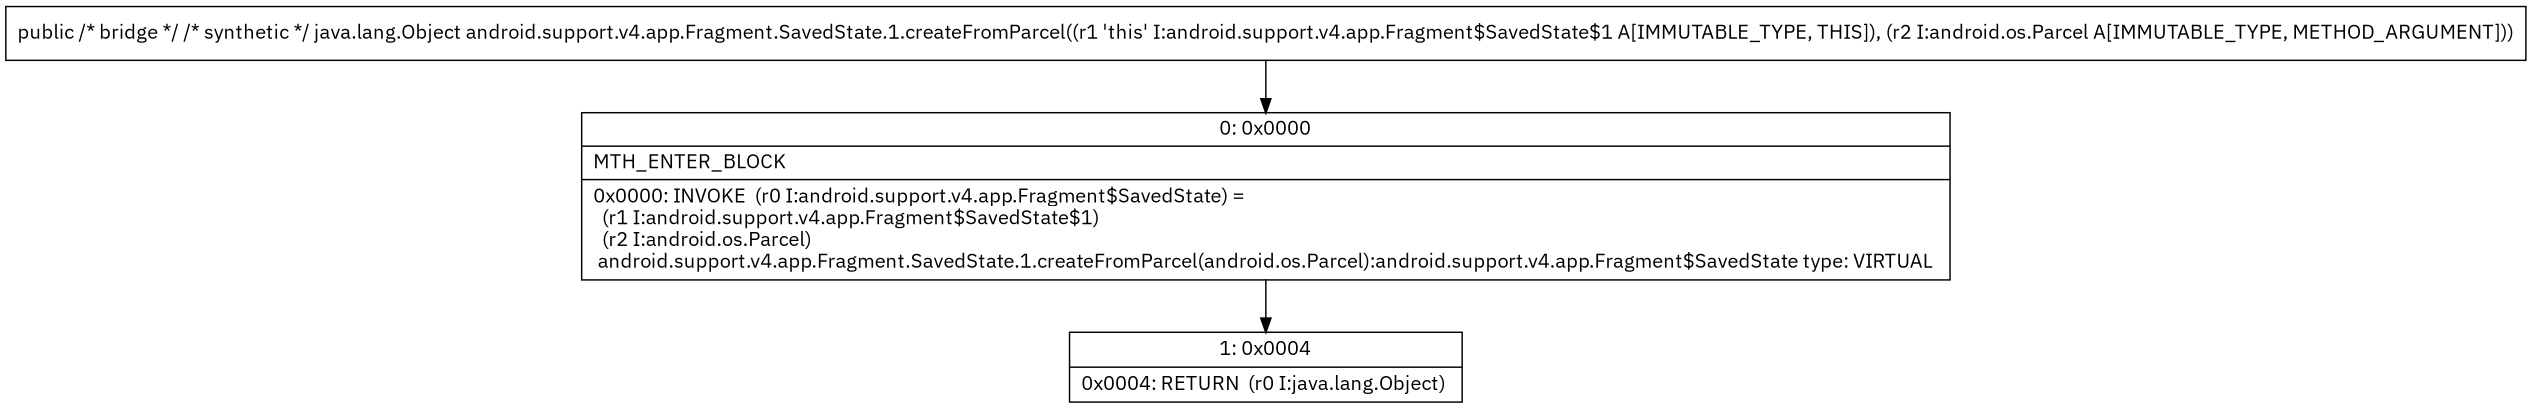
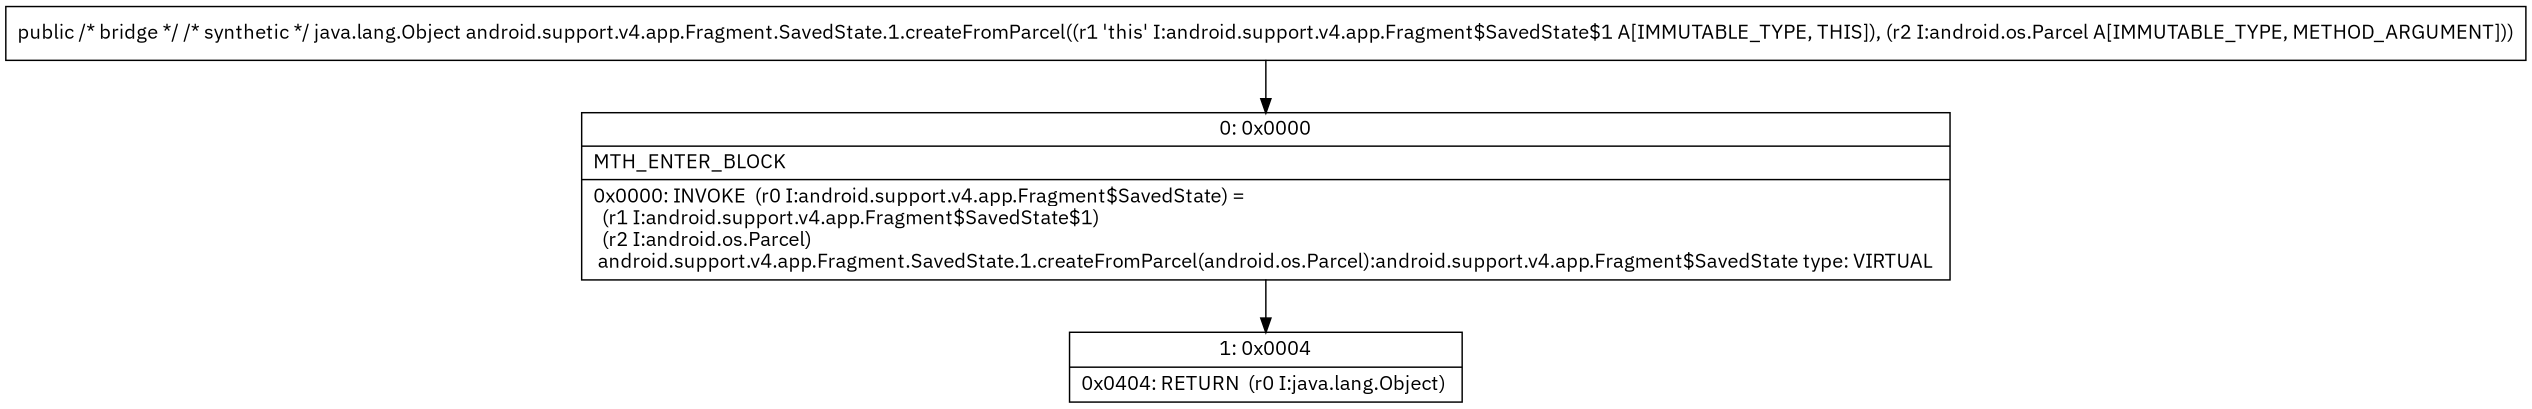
node "1: 0x0004": text "0x0004: RETURN  (r0 I:java.lang.Object)" -> "0x0404: RETURN  (r0 I:java.lang.Object)"
